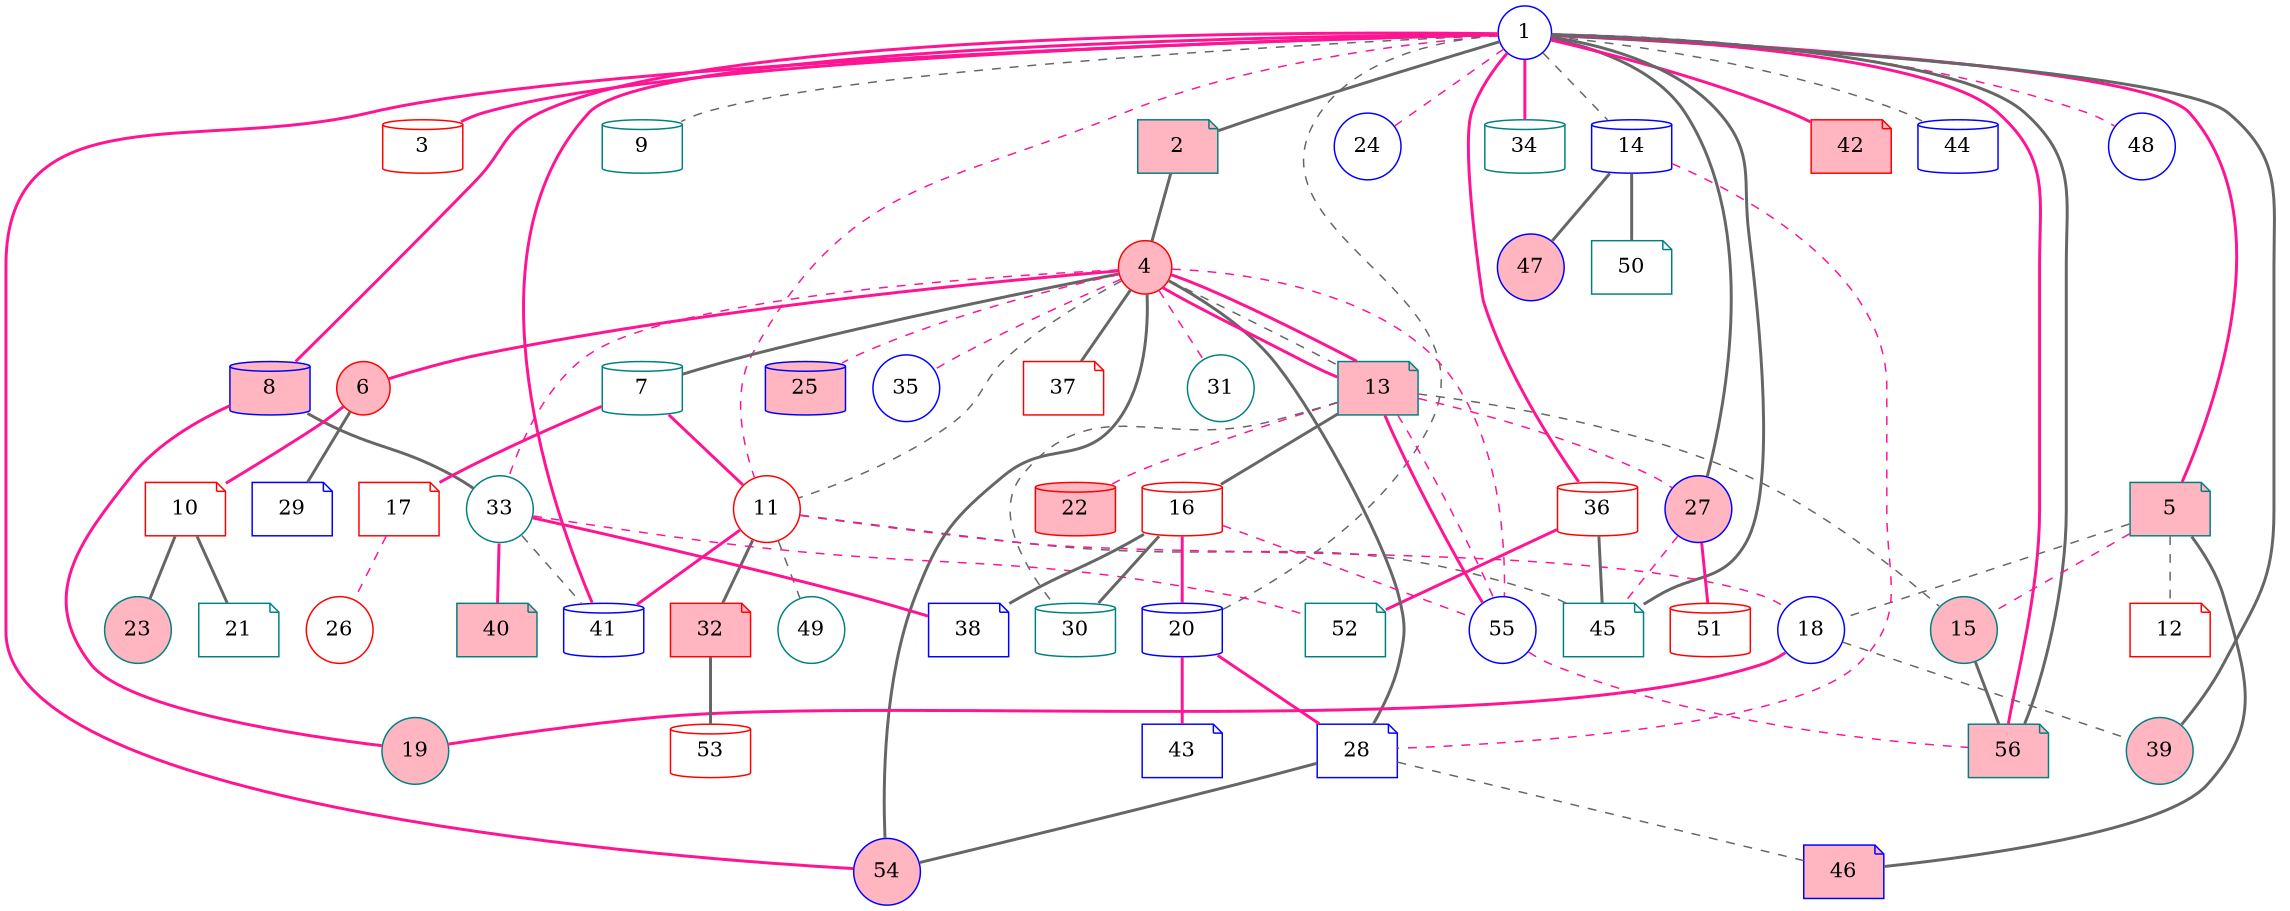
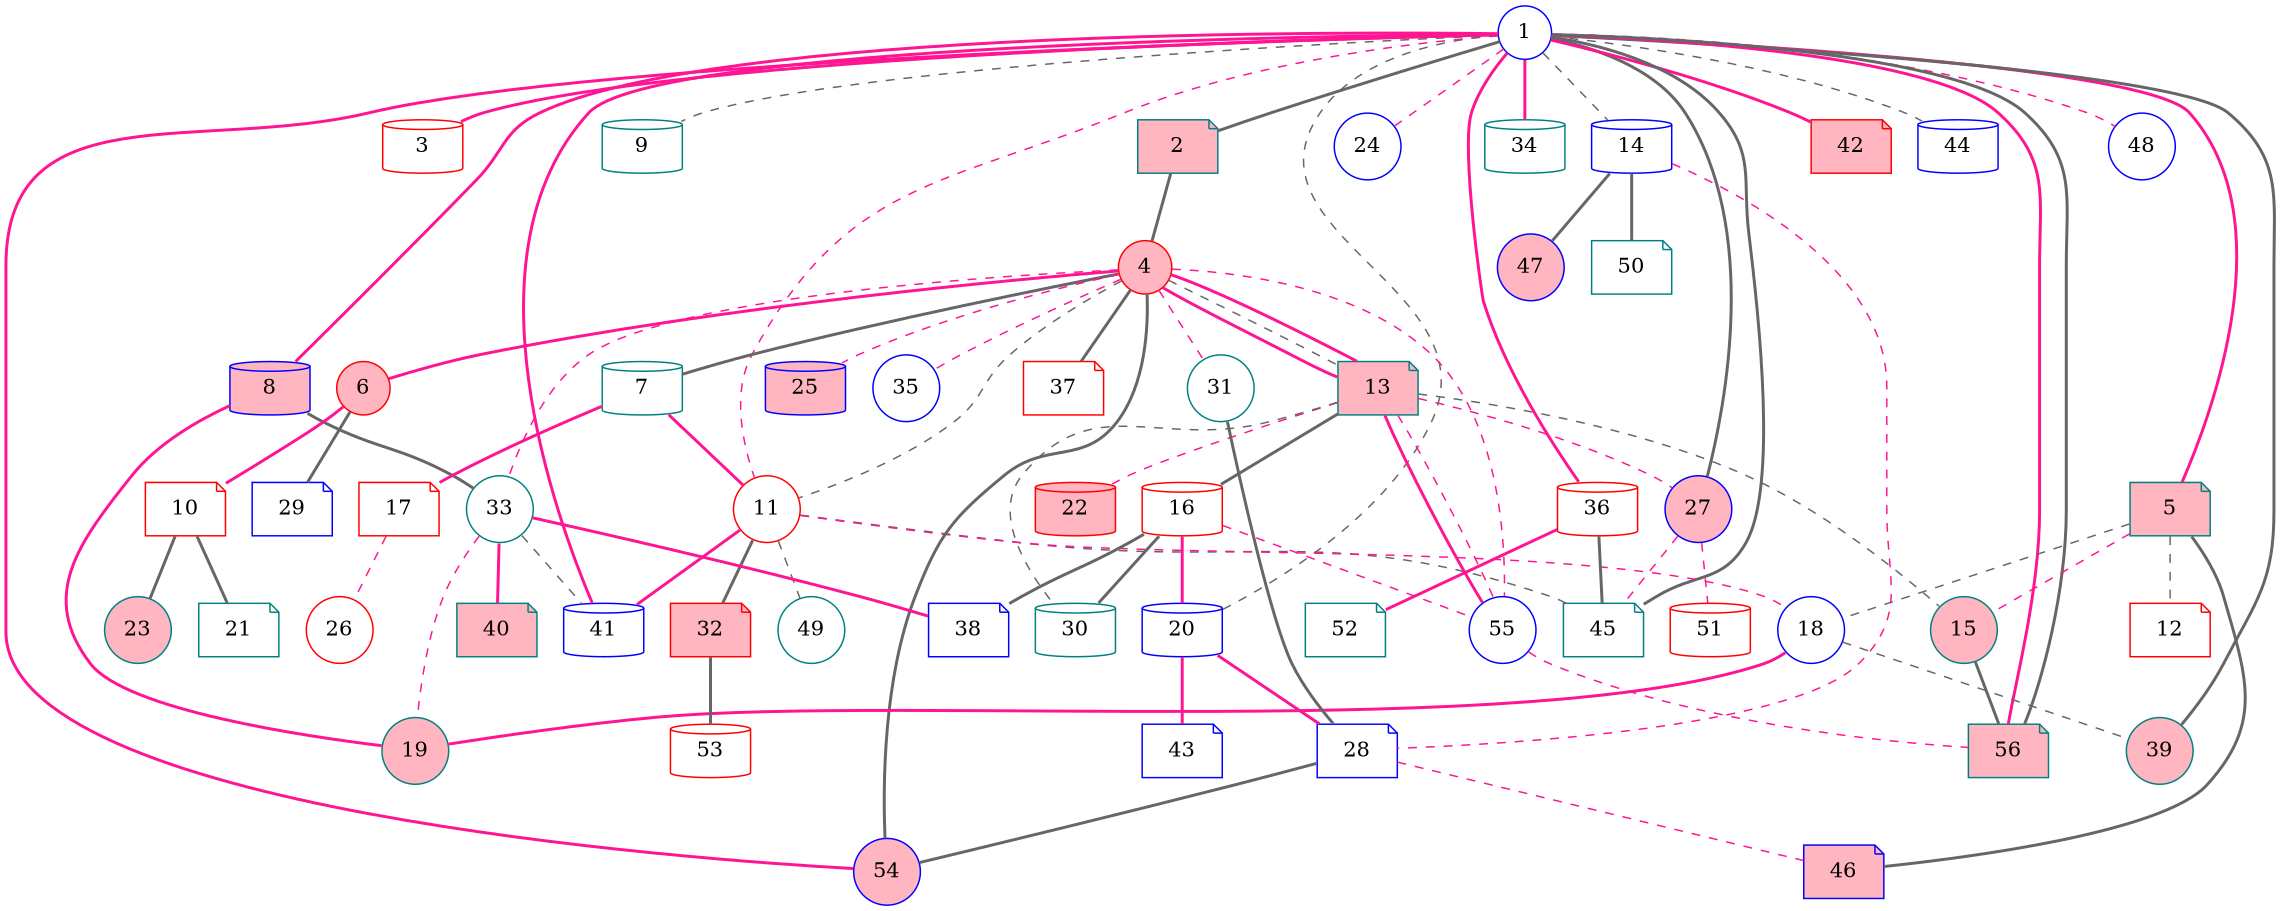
edge "4" -- "28": now "31" -- "28"
edge "33" -- "52": now "33" -- "19"
edge "27" -- "51": style bold -> dashed
edge "28" -- "46": color gray40 -> deeppink
